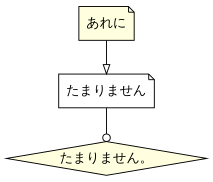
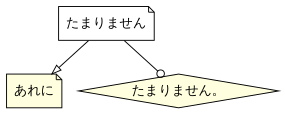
edge "あれに" -> "たまりません": reversed
